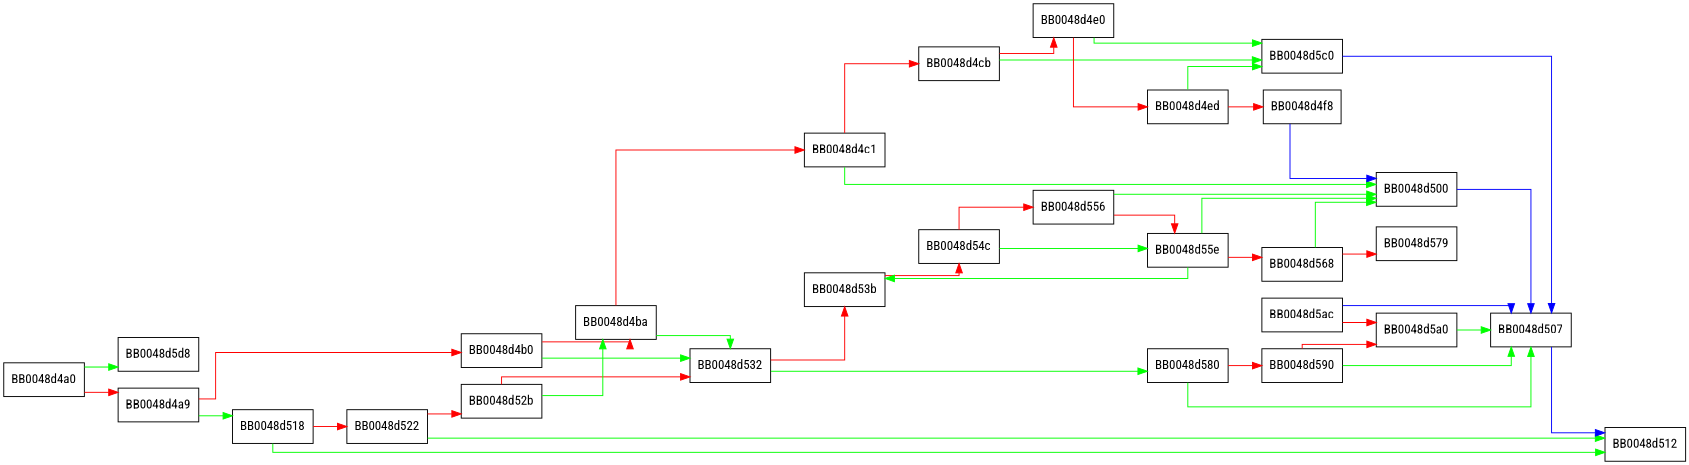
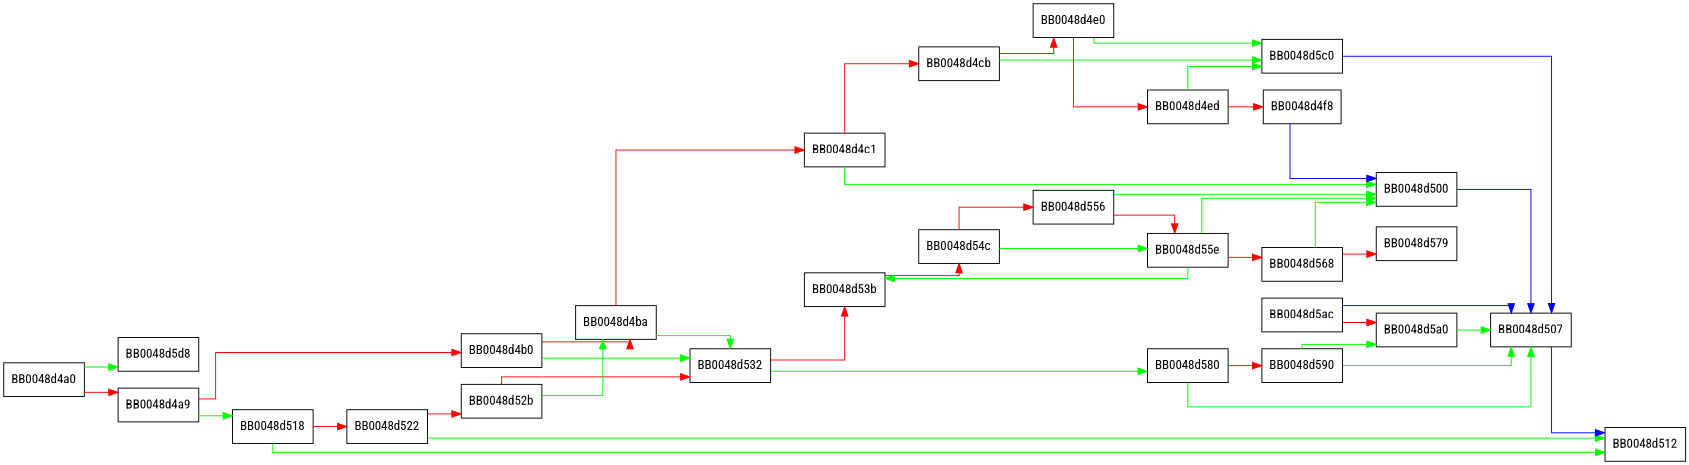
edge "BB0048d590" -> "BB0048d5a0": color red -> green
